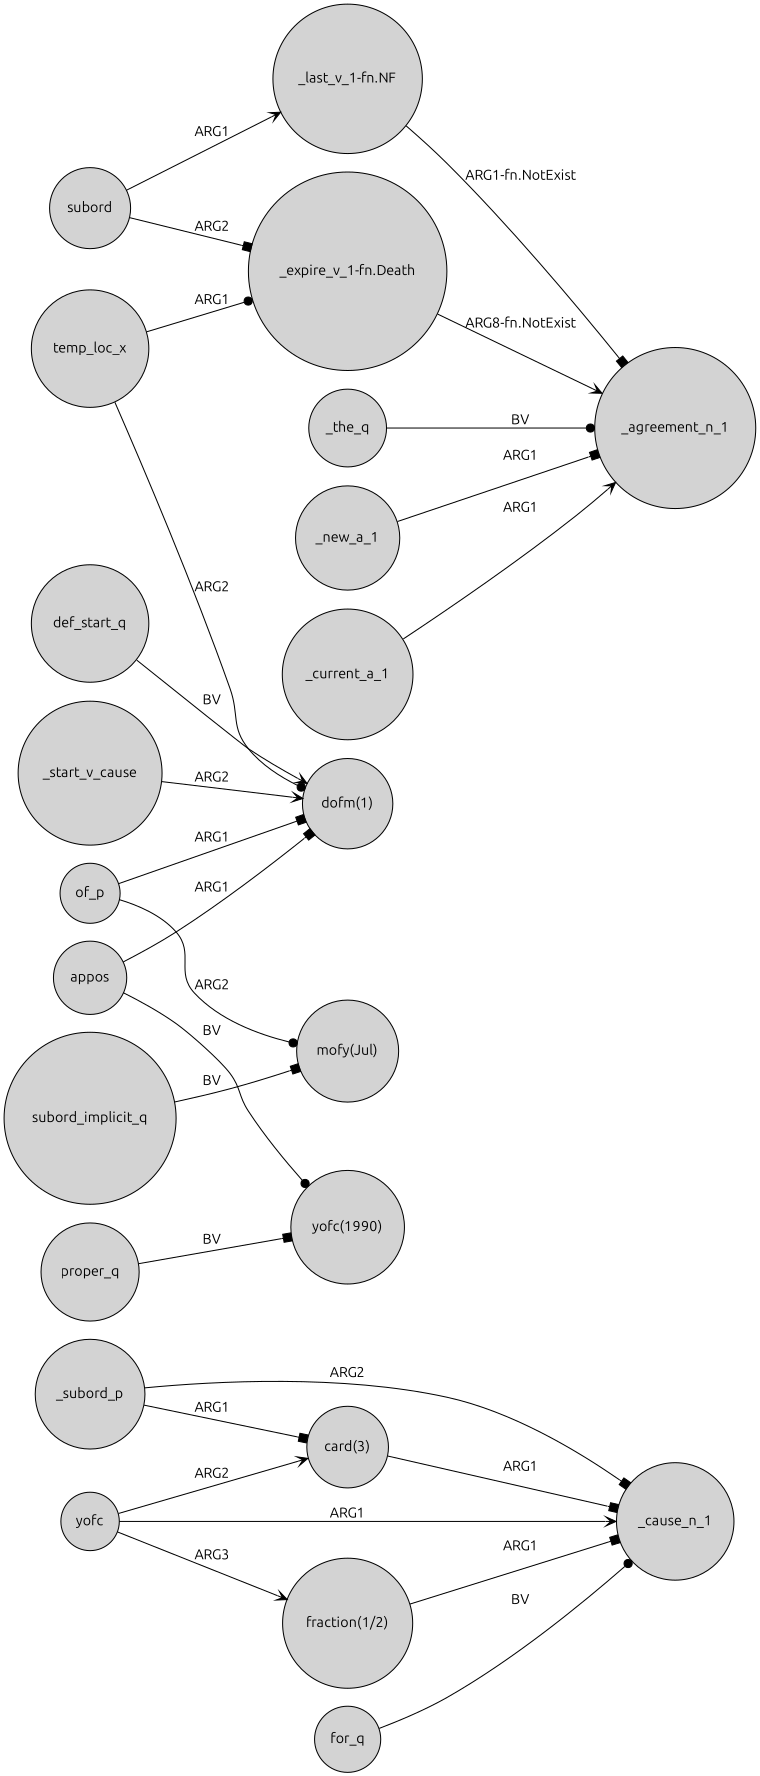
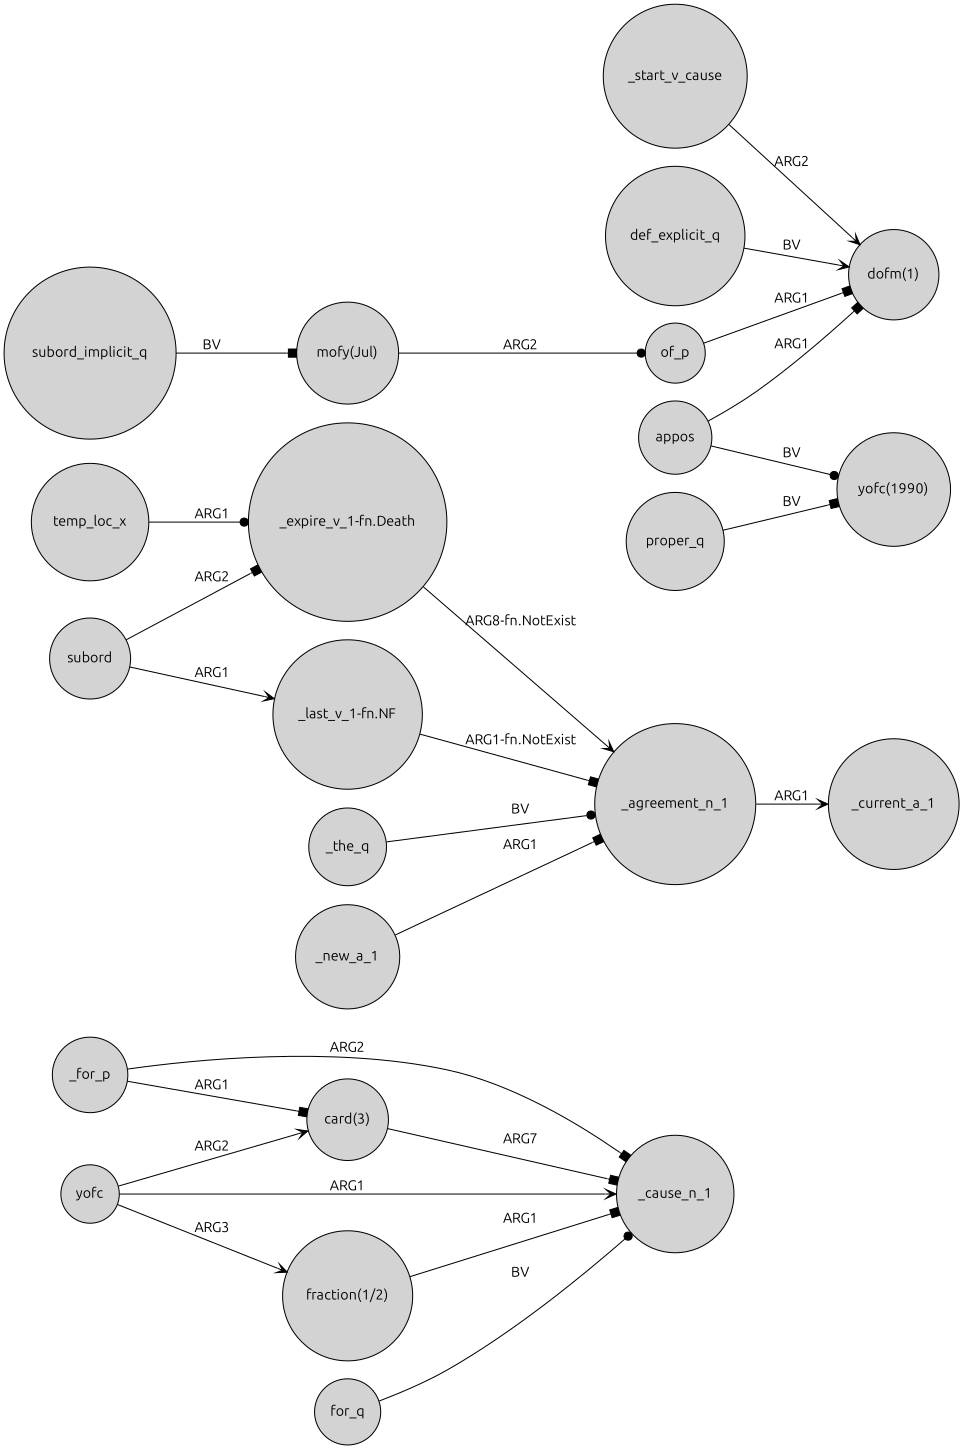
edge "_current_a_1" -> "_agreement_n_1": reversed
edge "temp_loc_x" -> "dofm(1)": removed, label "ARG2"
node "def_start_q": label "def_start_q" -> "def_explicit_q"
edge "of_p" -> "mofy(Jul)": reversed
node "_subord_p": label "_subord_p" -> "_for_p"
edge "card(3)" -> "_cause_n_1": label "ARG1" -> "ARG7"
